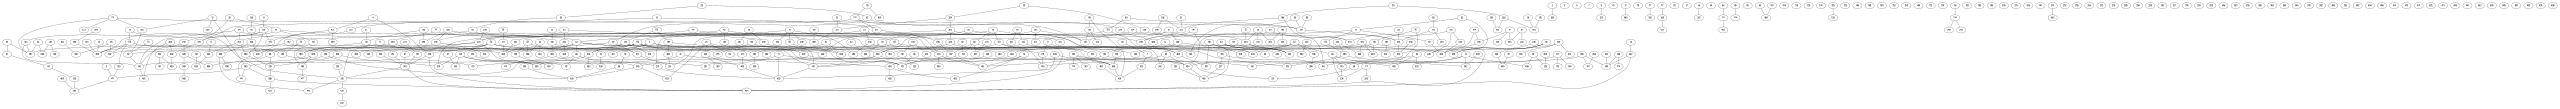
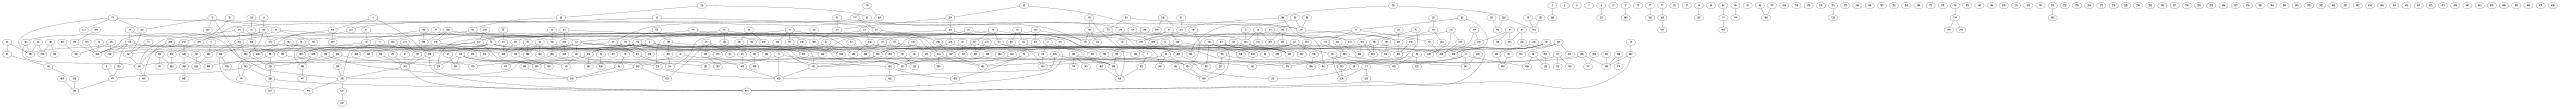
edge "36" -- "43": now "12" -- "43"
